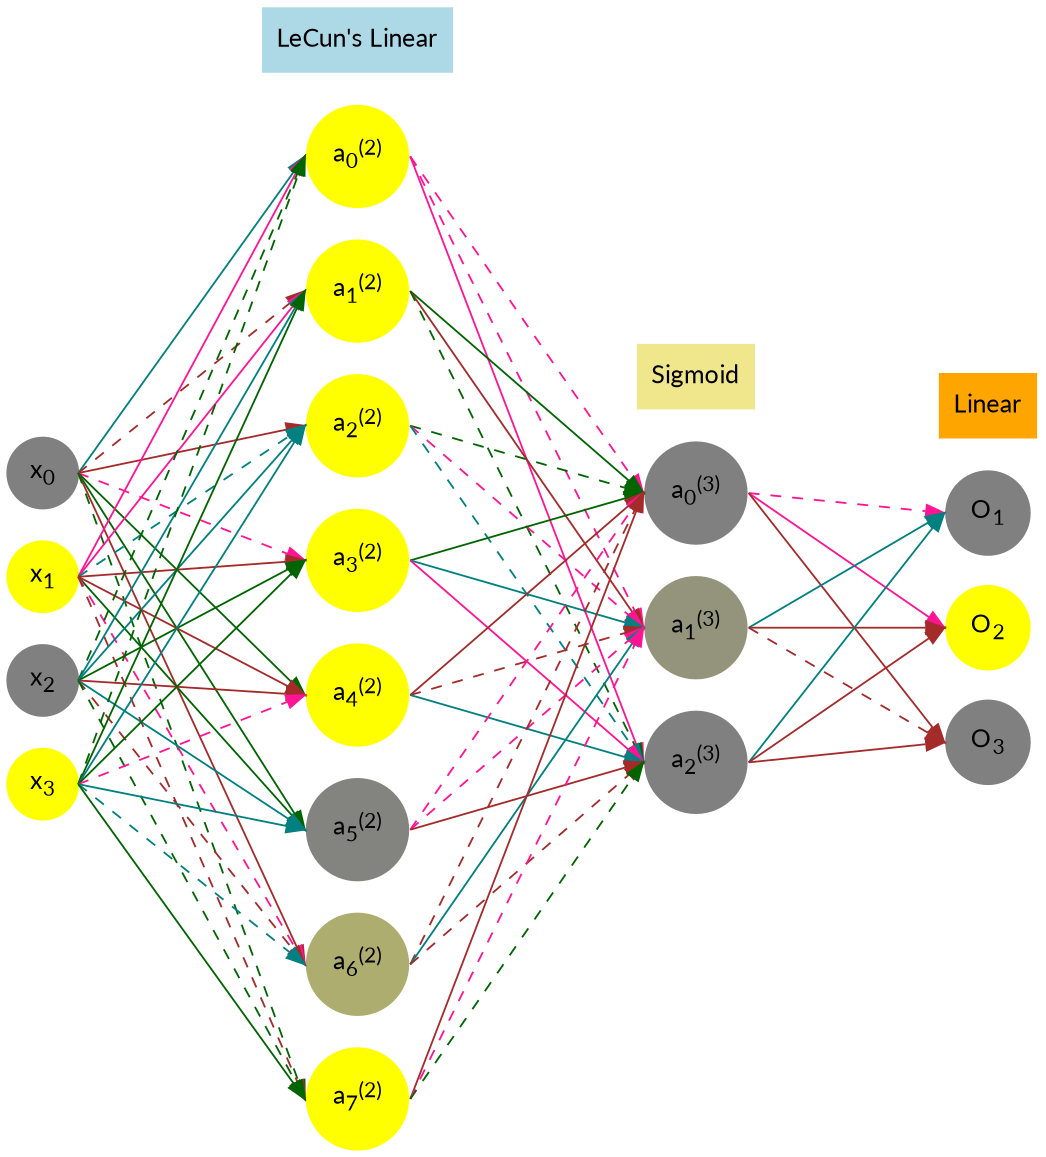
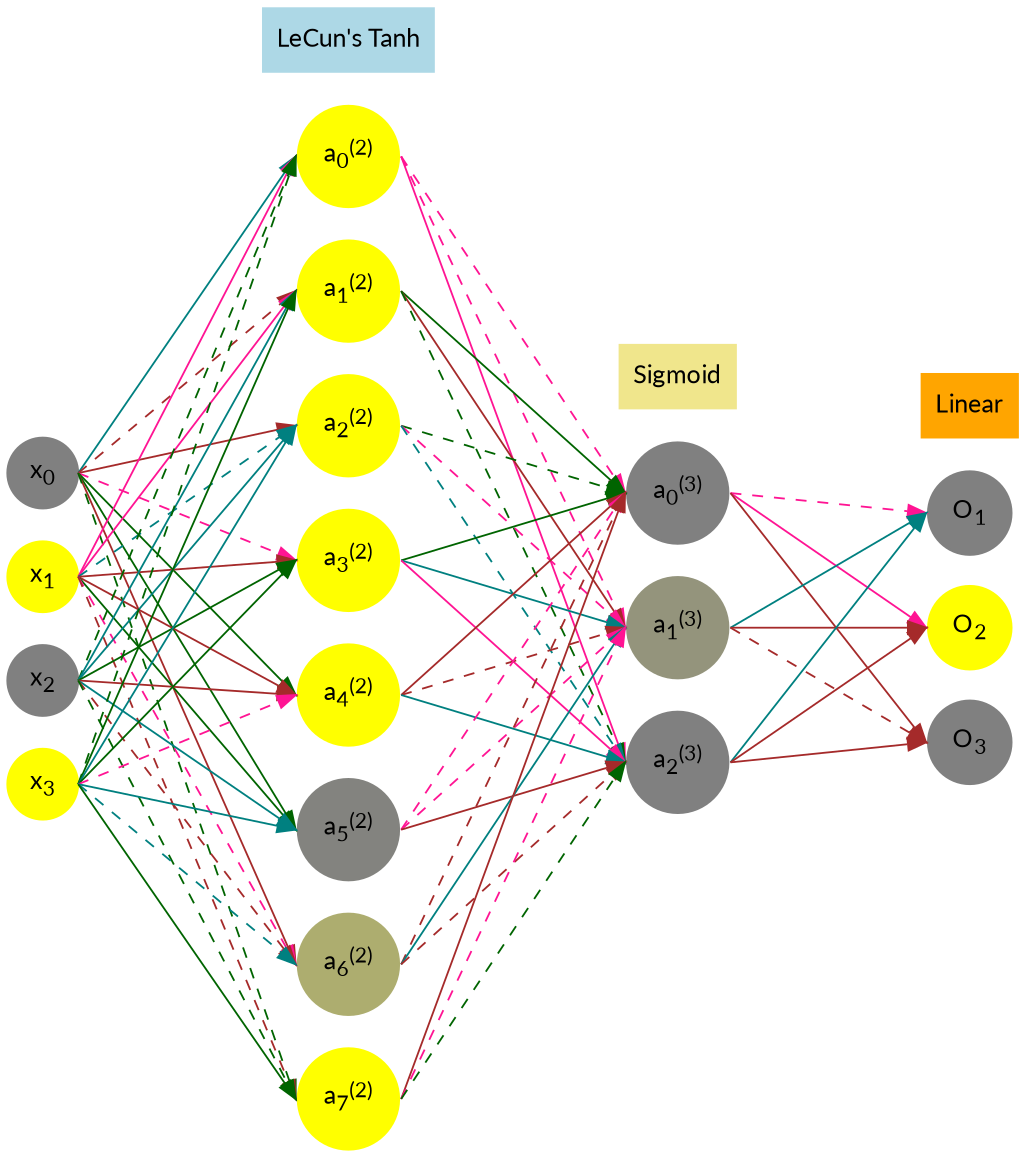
node "LeCun's Linear": label "LeCun's Linear" -> "LeCun's Tanh"
